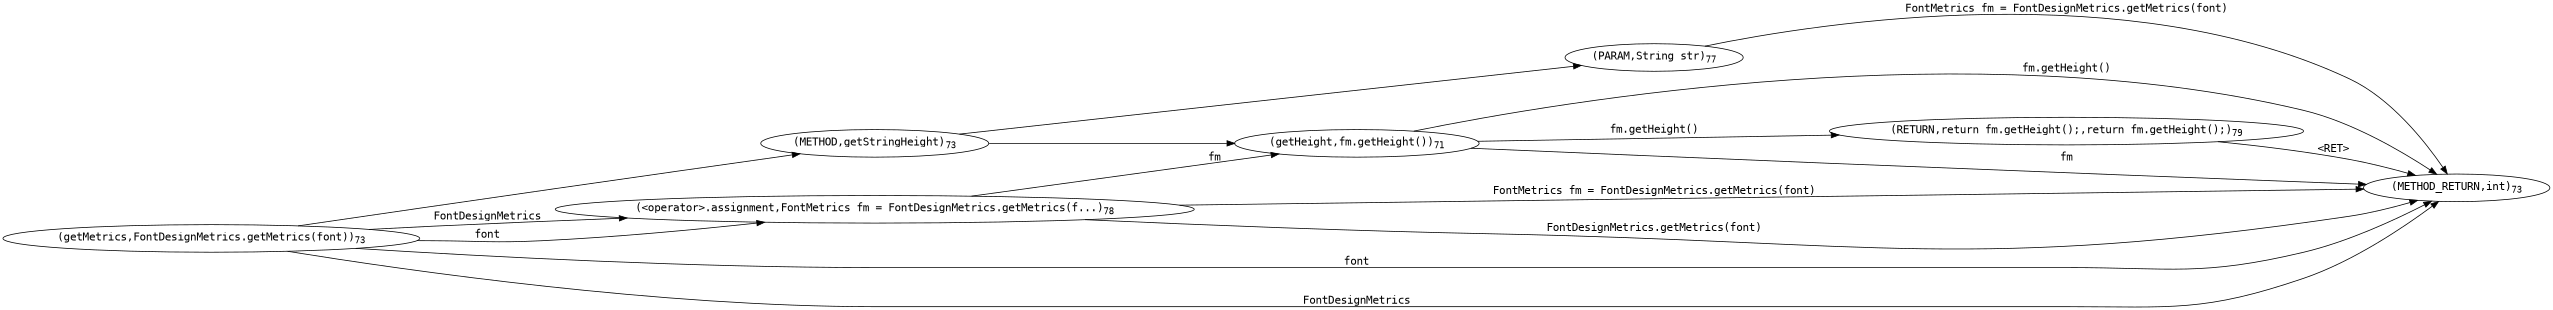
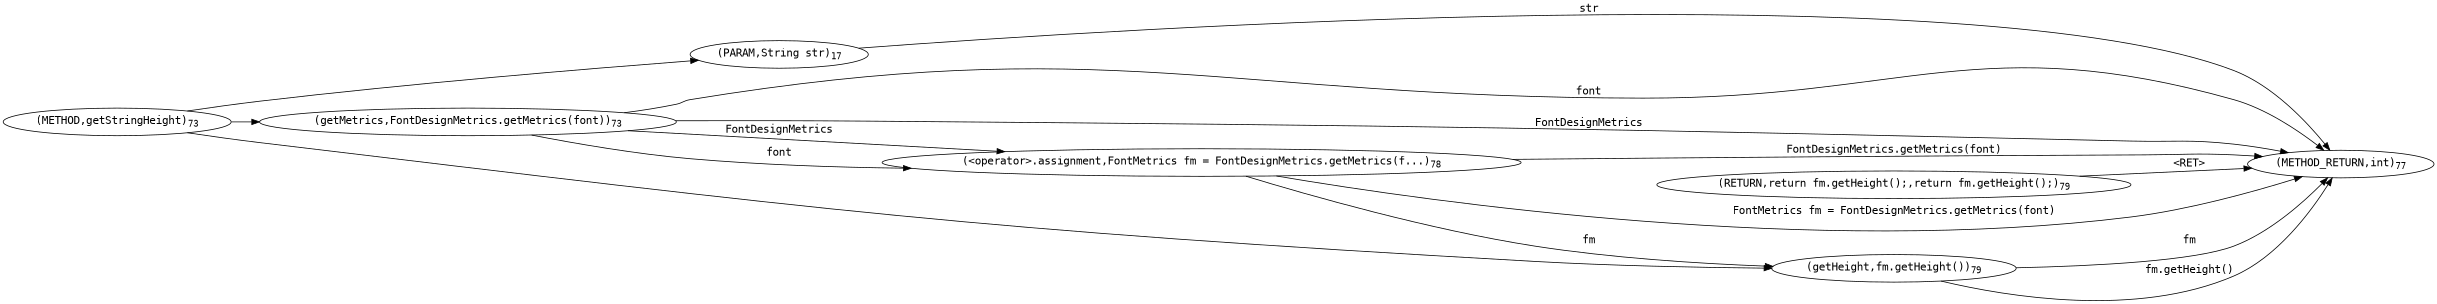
edge "(PARAM,String str)" -> "(METHOD_RETURN,int)": label "FontMetrics fm = FontDesignMetrics.getMetrics(font)" -> "str"
node "(PARAM,String str)": text "77" -> "17"
edge "(getHeight,fm.getHeight())" -> "(RETURN,return fm.getHeight();,return fm.getHeight();)": removed, label "fm.getHeight()"
node "(getHeight,fm.getHeight())": text "71" -> "79"
node "(METHOD_RETURN,int)": text "73" -> "77"
edge "(getMetrics,FontDesignMetrics.getMetrics(font))" -> "(METHOD,getStringHeight)": reversed
